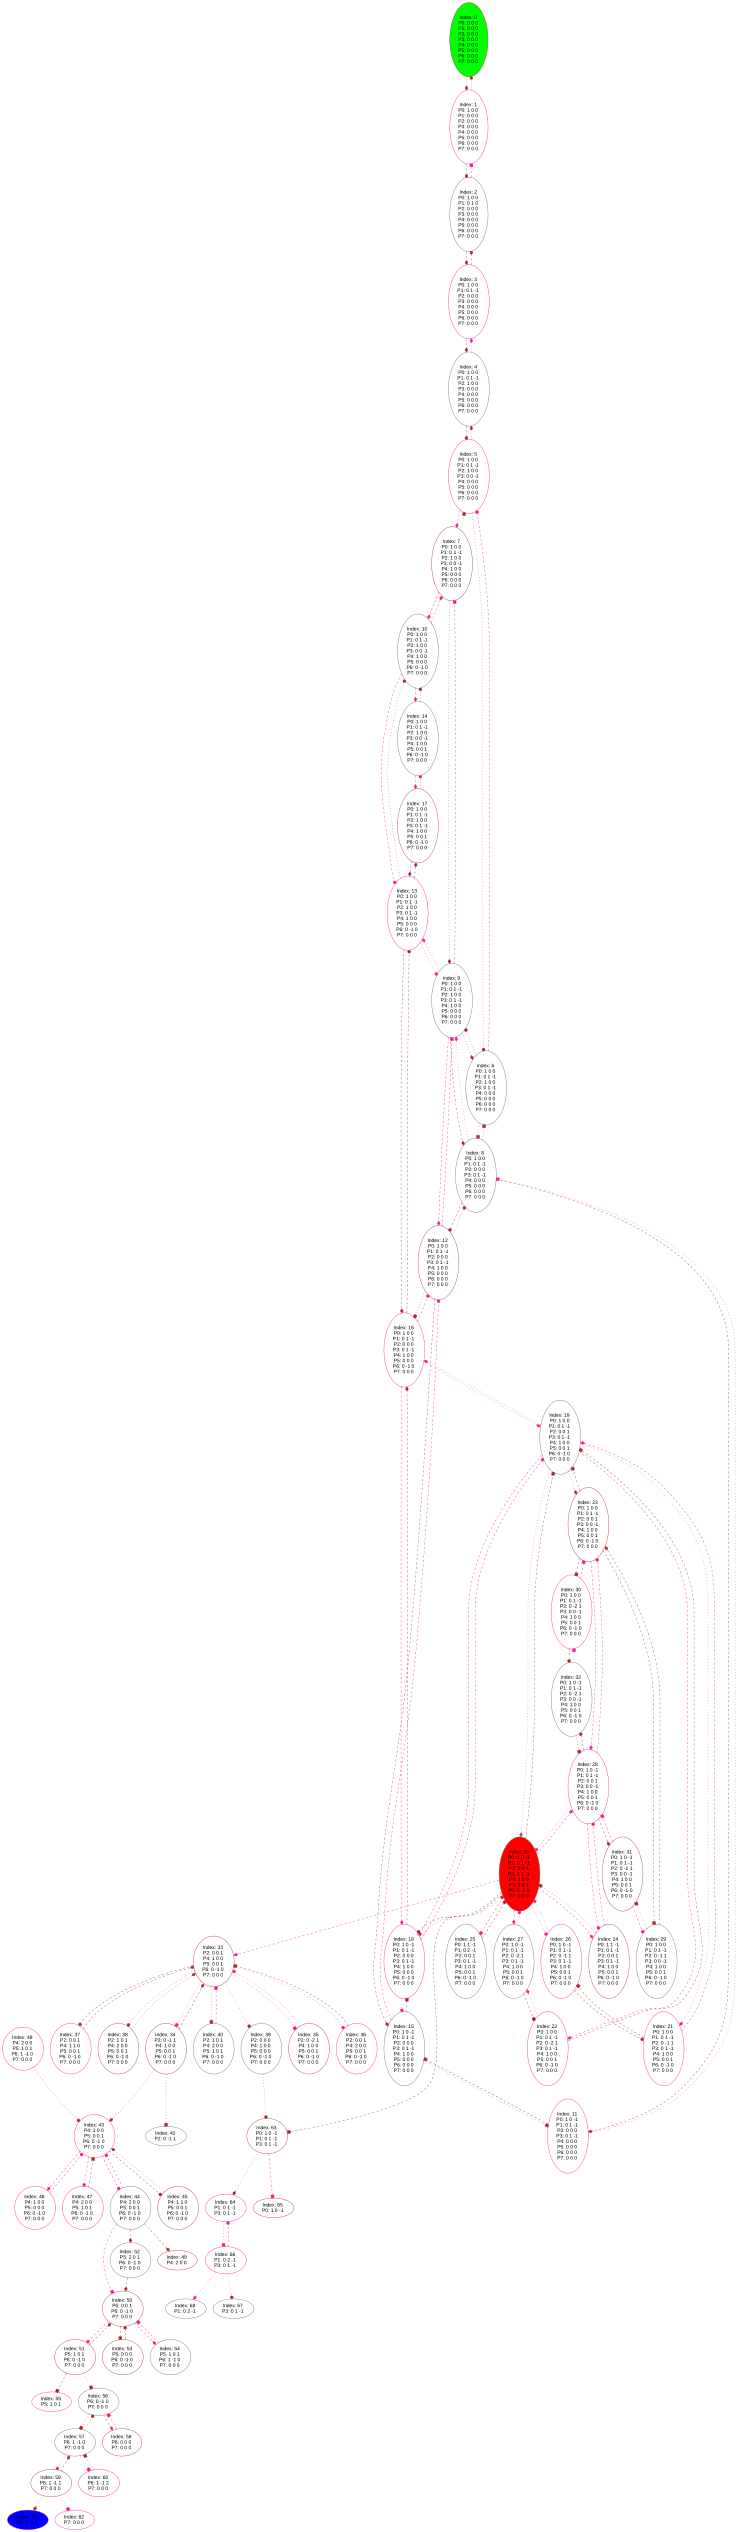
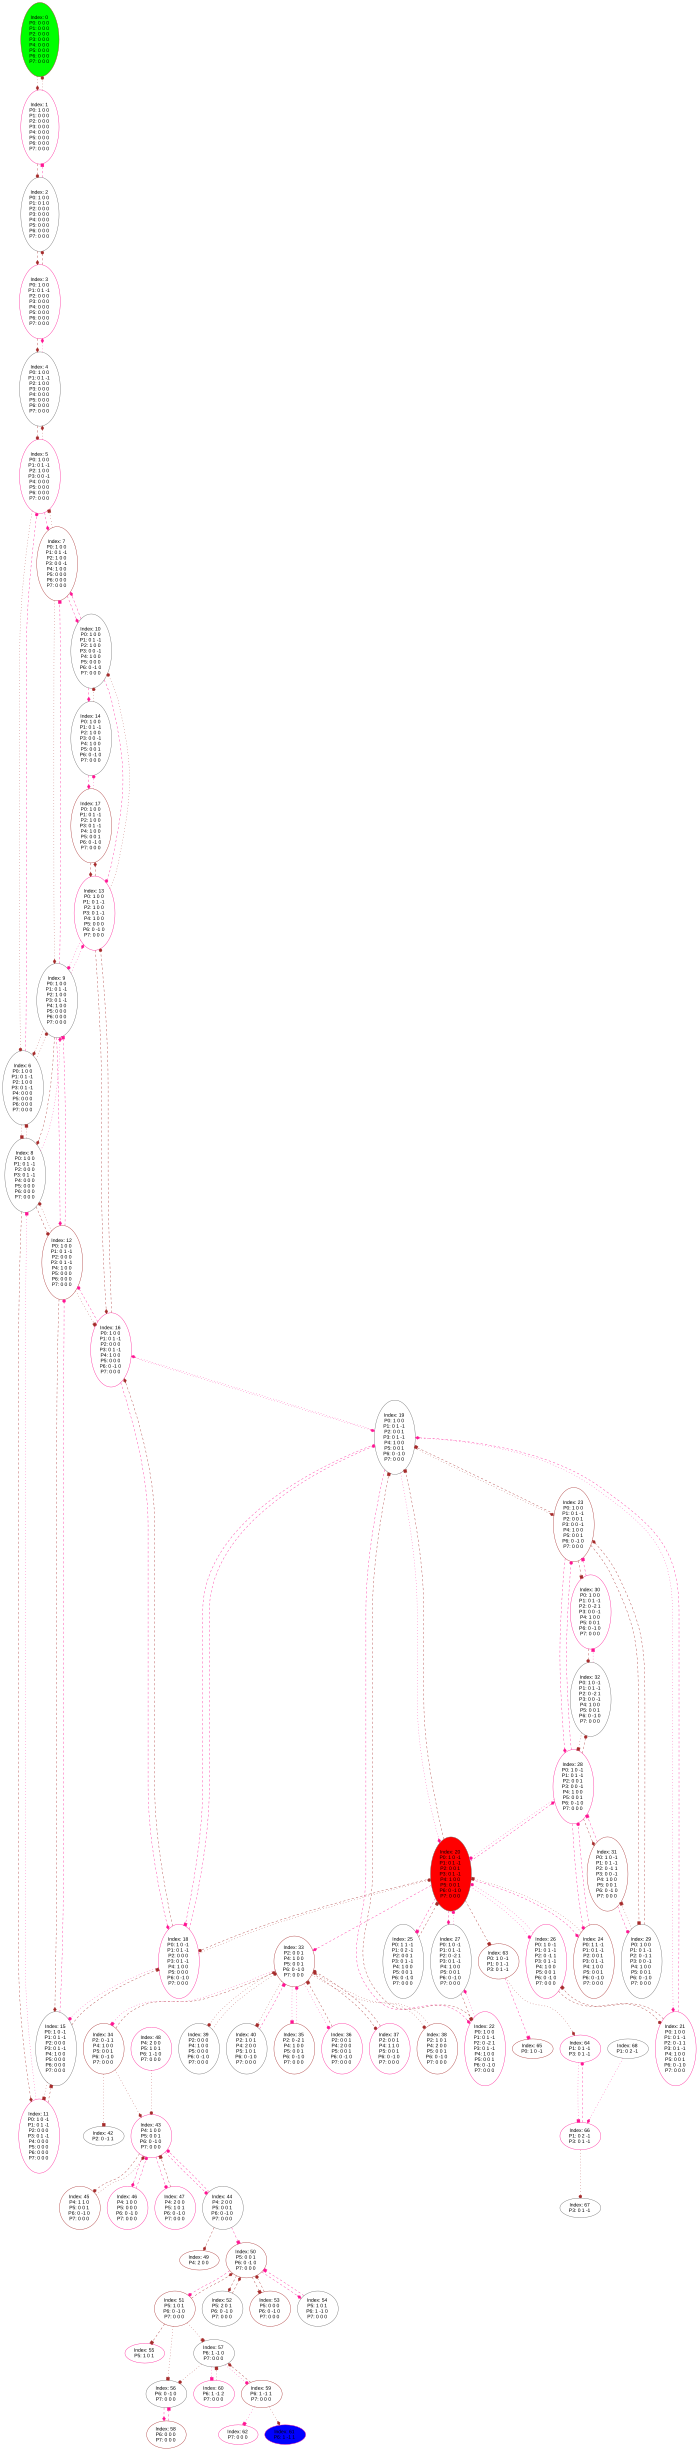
edge "Index: 39 P2: 0 0 0 P4: 1 0 0 P5: 0 0 0 P6: 0 -1 0 P7: 0 0 0" -> "Index: 63 P0: 1 0 -1 P1: 0 1 -1 P3: 0 1 -1": now "Index: 39 P2: 0 0 0 P4: 1 0 0 P5: 0 0 0 P6: 0 -1 0 P7: 0 0 0" -> "Index: 33 P2: 0 0 1 P4: 1 0 0 P5: 0 0 1 P6: 0 -1 0 P7: 0 0 0"
edge "Index: 44 P4: 2 0 0 P5: 0 0 1 P6: 0 -1 0 P7: 0 0 0" -> "Index: 52 P5: 2 0 1 P6: 0 -1 0 P7: 0 0 0": now "Index: 50 P5: 0 0 1 P6: 0 -1 0 P7: 0 0 0" -> "Index: 52 P5: 2 0 1 P6: 0 -1 0 P7: 0 0 0"
edge "Index: 66 P1: 0 2 -1 P3: 0 1 -1" -> "Index: 68 P1: 0 2 -1": reversed
edge "Index: 56 P6: 0 -1 0 P7: 0 0 0" -> "Index: 57 P6: 1 -1 0 P7: 0 0 0": now "Index: 51 P5: 1 0 1 P6: 0 -1 0 P7: 0 0 0" -> "Index: 57 P6: 1 -1 0 P7: 0 0 0"
